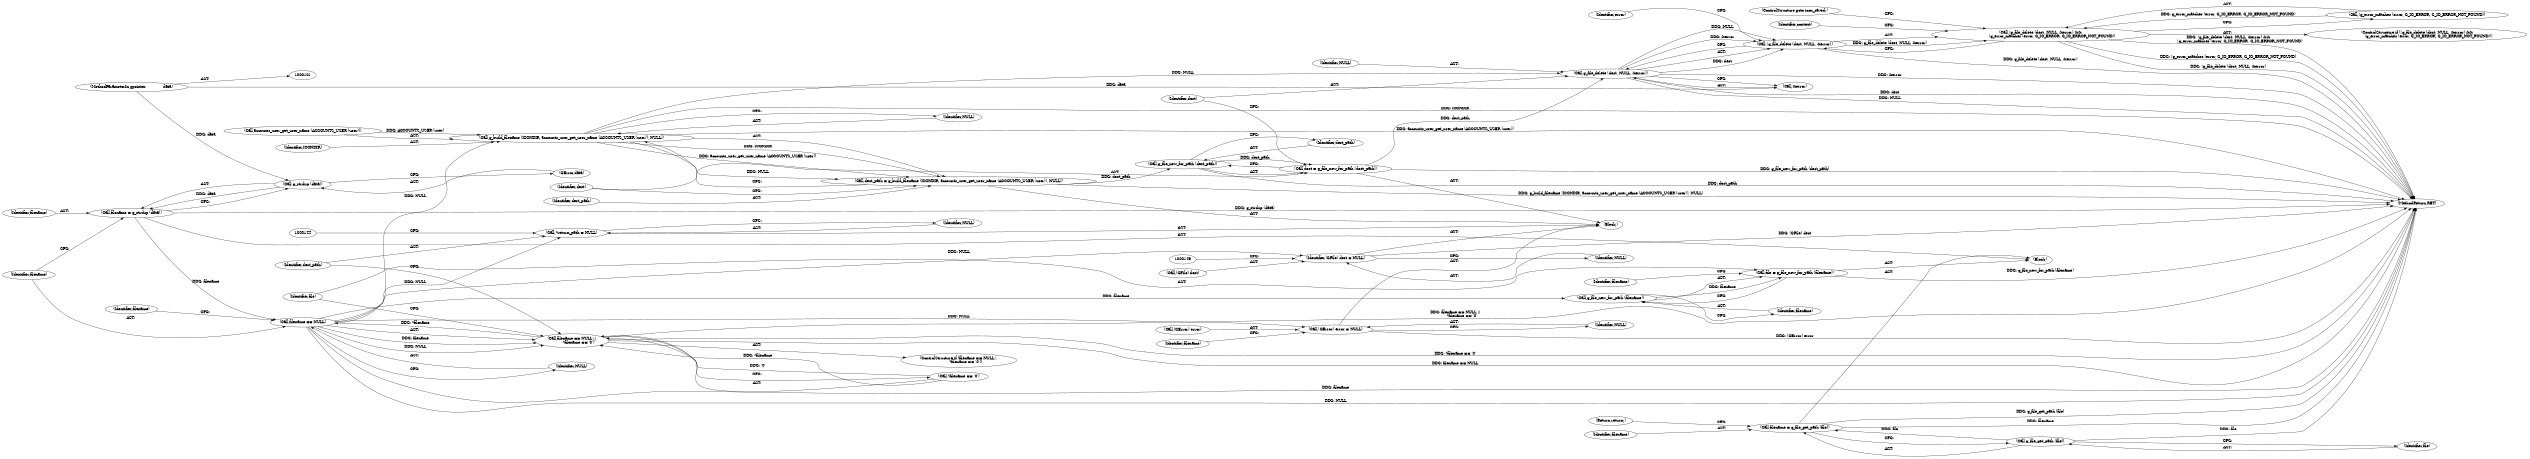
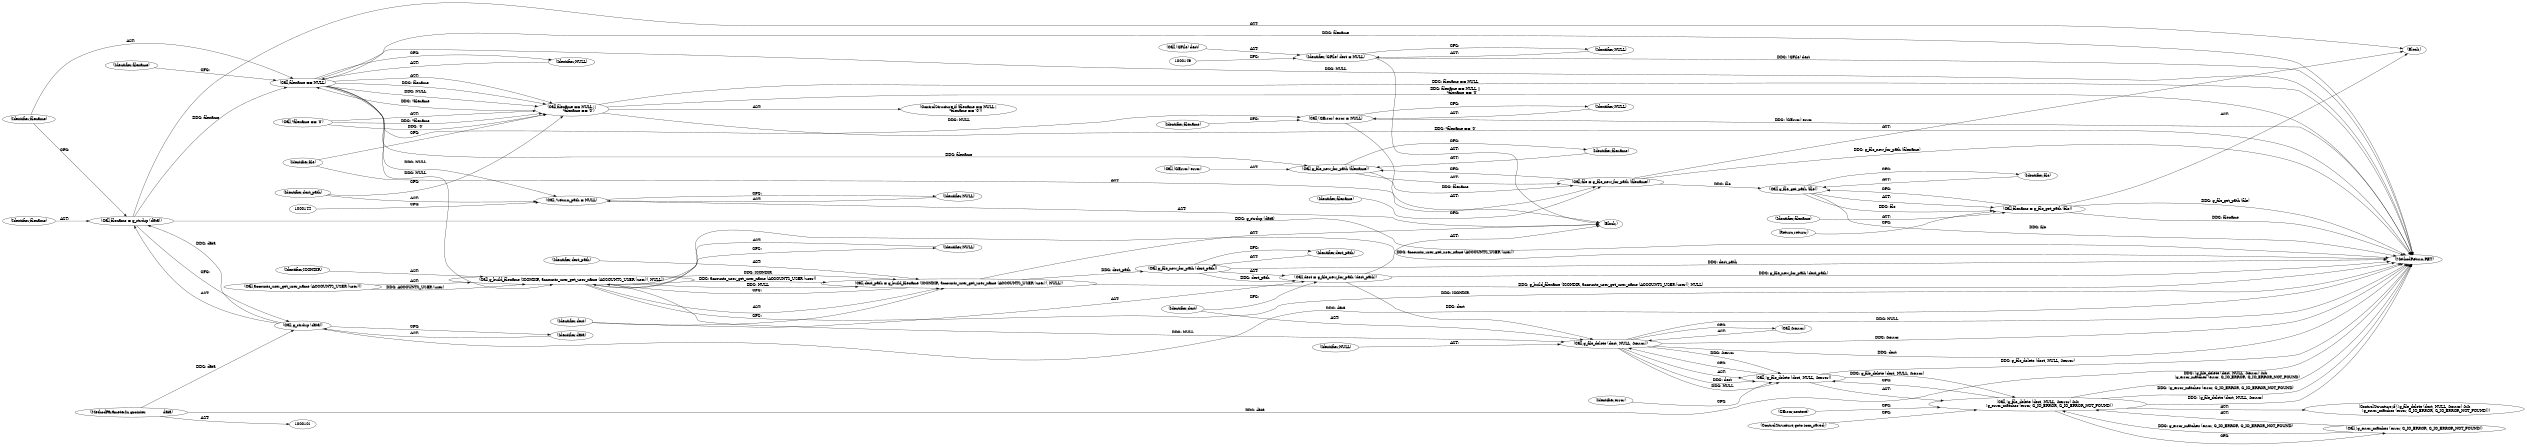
node "(Identifier,context)": label "(Identifier,context)" -> "(GError,context)"
edge "(MethodParameterIn,gpointer               data)" -> "(Call,&error)": now "(MethodParameterIn,gpointer               data)" -> "(MethodReturn,RET)"
edge "(Call,dest = g_file_new_for_path (dest_path))" -> "(Call,g_file_delete (dest, NULL, &error))": label "DDG: dest_path" -> "DDG: dest"
edge "(Call,dest = g_file_new_for_path (dest_path))" -> "(Call,g_file_new_for_path (dest_path))": removed, label "CFG:"
node "(GError,data)": label "(GError,data)" -> "(Identifier,data)"
edge "(Call,file = g_file_new_for_path (filename))" -> "(Call,g_file_get_path (file))": added, label "DDG: file"
edge "(Call,filename == NULL)" -> "(Identifier,(GFile) dest = NULL)": removed, label "DDG: NULL"
edge "(Call,g_strdup (data))" -> "(MethodReturn,RET)": added, label "DDG: data"
edge "(Call,(GError) error)" -> "(Call,(GError) error = NULL)": now "(Call,(GError) error)" -> "(Call,g_file_new_for_path (filename))"
edge "(Call,filename == NULL || *filename == '0')" -> "(Call,*filename == '0')": removed, label "CFG:"
